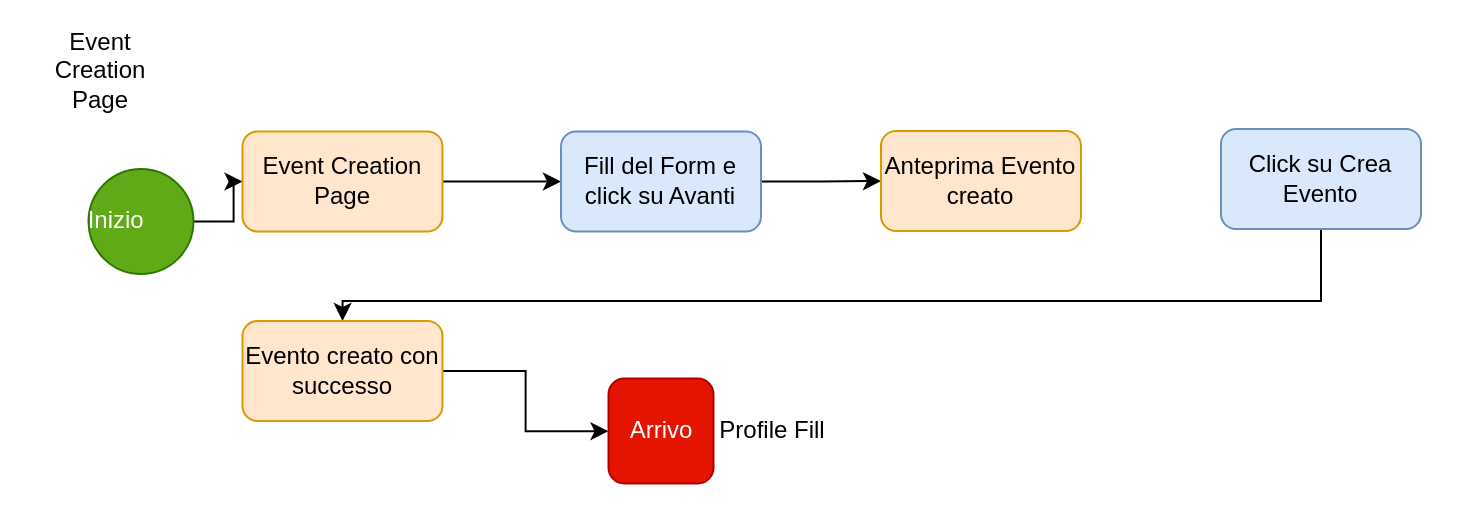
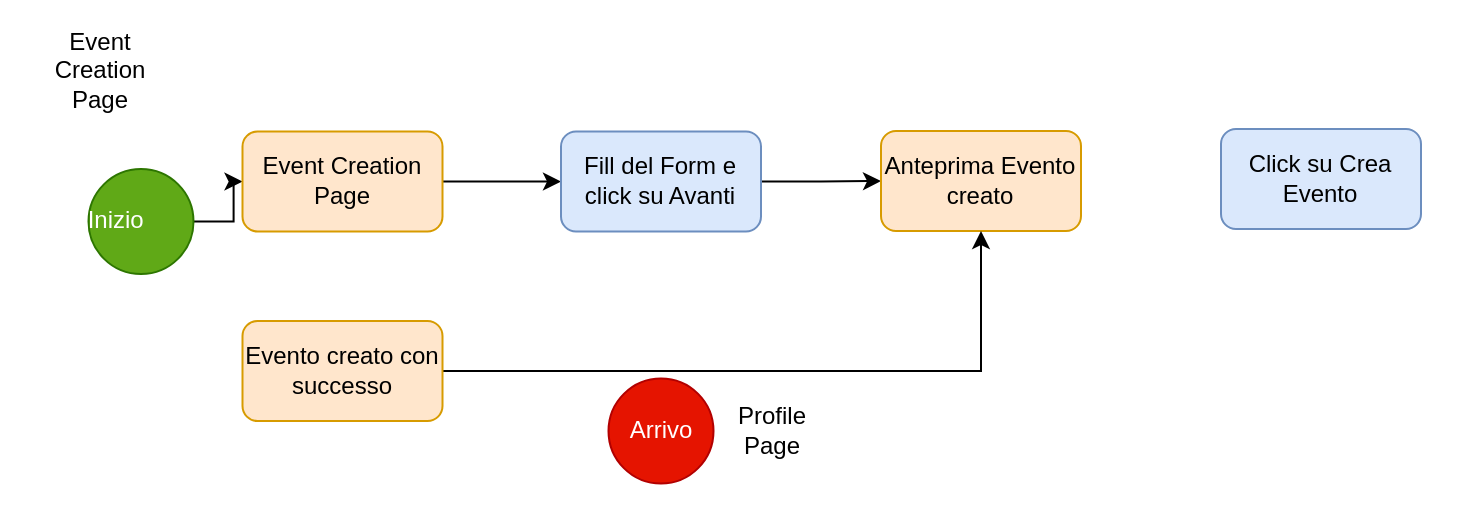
edge "Click su Crea Evento" -> "Evento creato con successo": removed
edge "Evento creato con successo" -> "Arrivo": now "Evento creato con successo" -> "Anteprima Evento creato"
node "Arrivo": shape rounded rectangle -> ellipse
node "Profile Fill": label "Profile Fill" -> "Profile Page"
